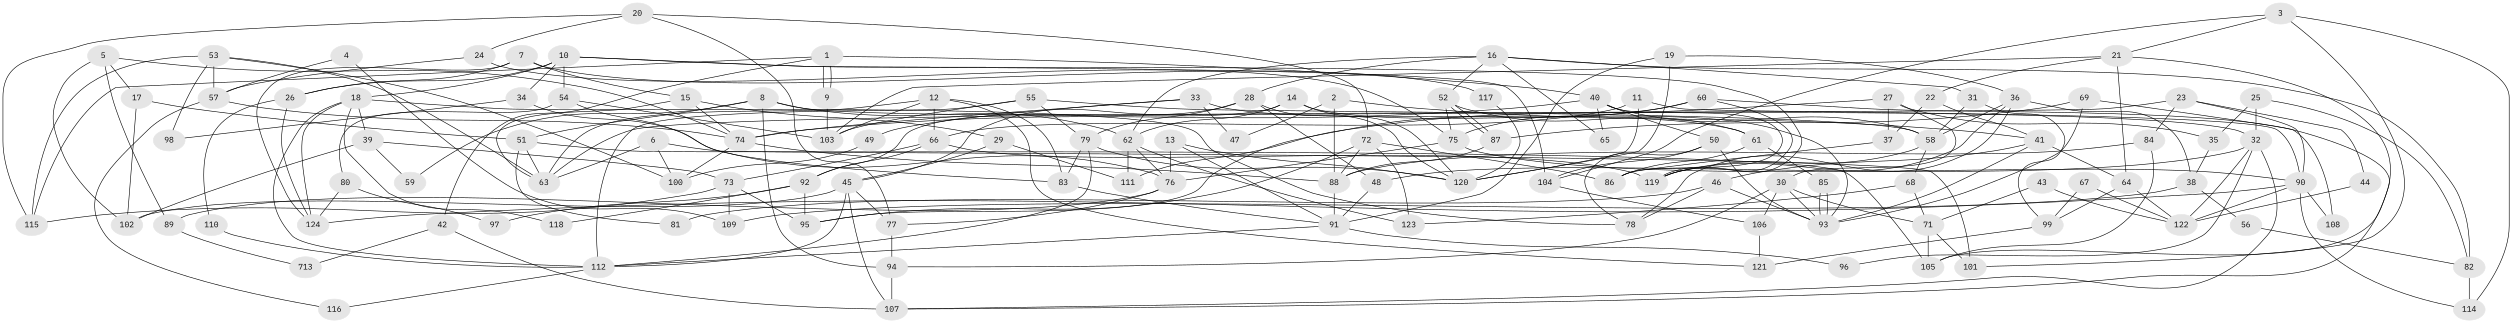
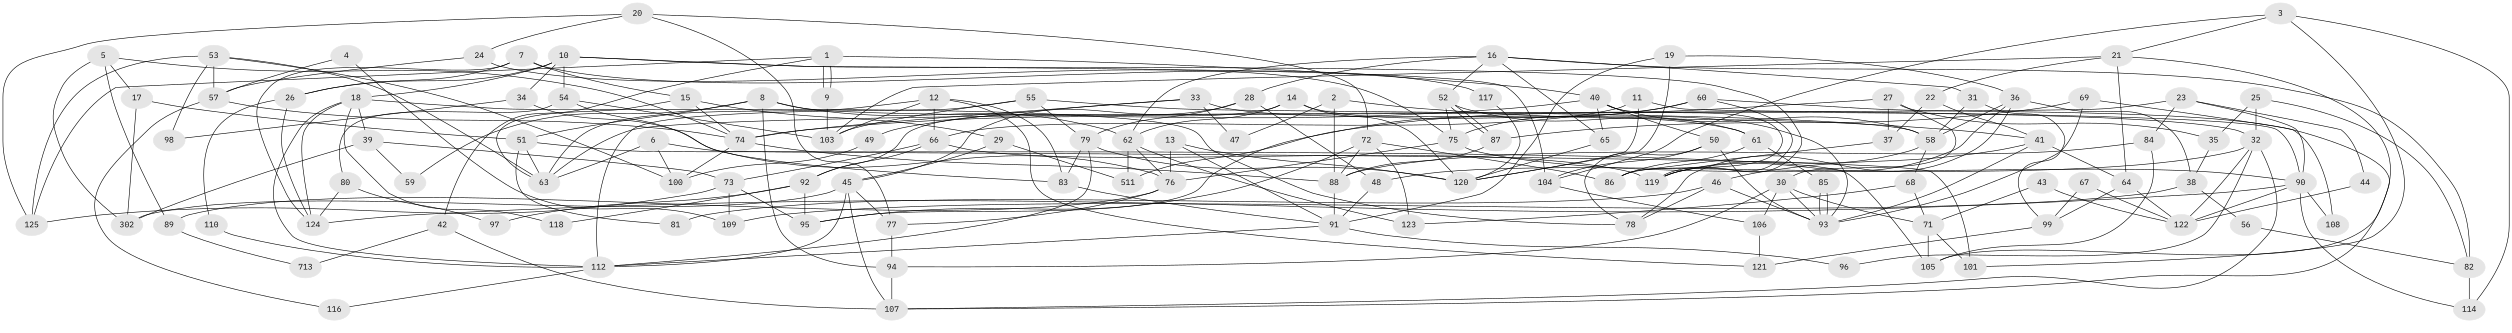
edge "28" -- "120": now "65" -- "120"
node "111": label "111" -> "511"
node "115": label "115" -> "125"
node "102": label "102" -> "302"
